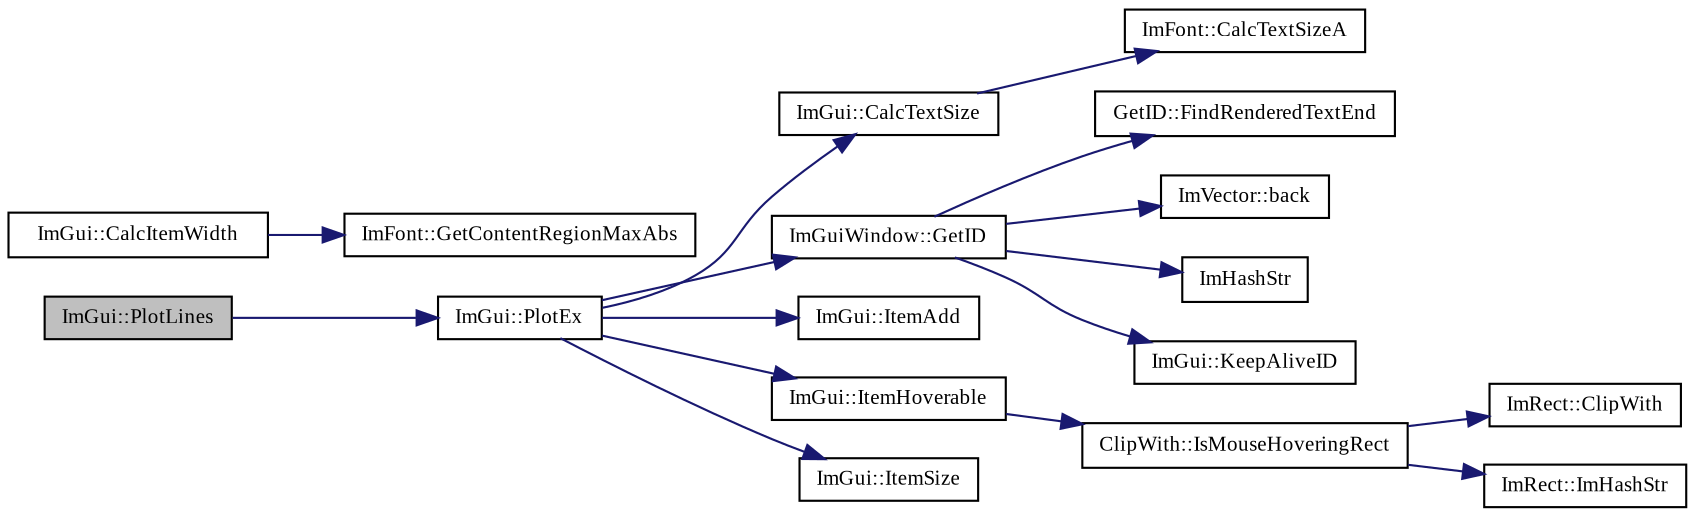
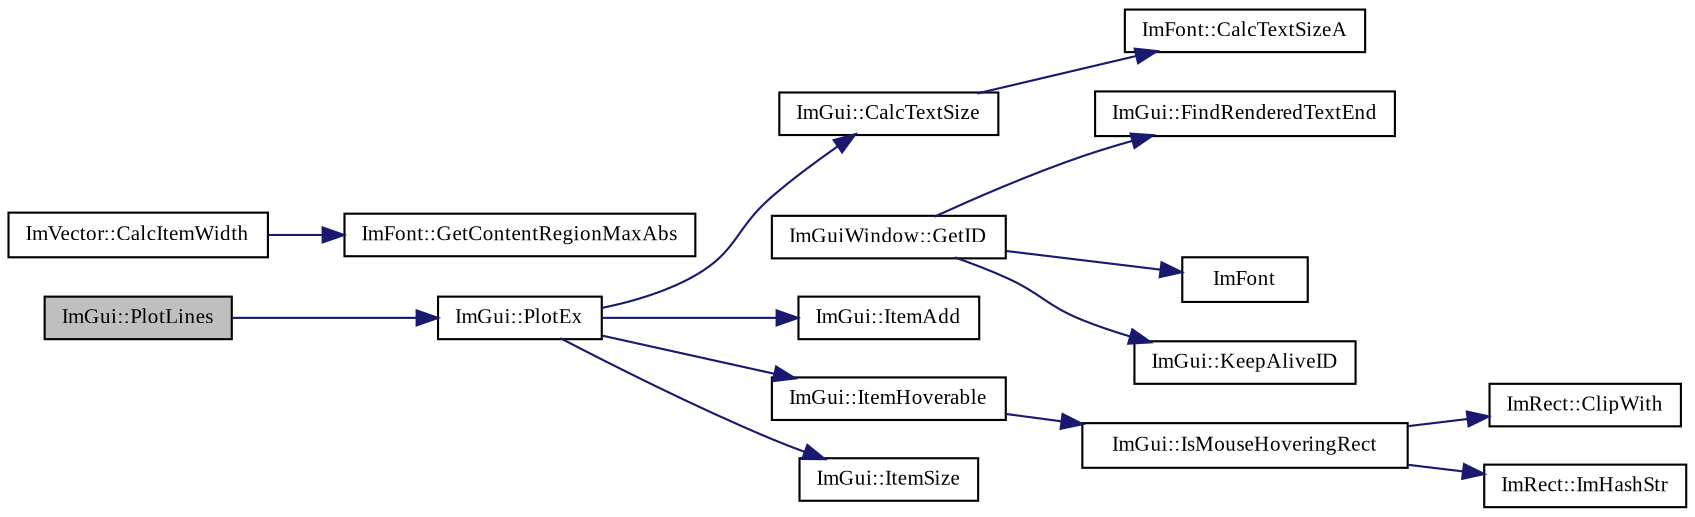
node "GetID::FindRenderedTextEnd": label "GetID::FindRenderedTextEnd" -> "ImGui::FindRenderedTextEnd"
node "ImVector::back": removed
node "ImGui::CalcItemWidth": label "ImGui::CalcItemWidth" -> "ImVector::CalcItemWidth"
edge "ImGui::PlotEx" -> "ImGuiWindow::GetID": removed
node "ImHashStr": label "ImHashStr" -> "ImFont"
node "ClipWith::IsMouseHoveringRect": label "ClipWith::IsMouseHoveringRect" -> "ImGui::IsMouseHoveringRect"
